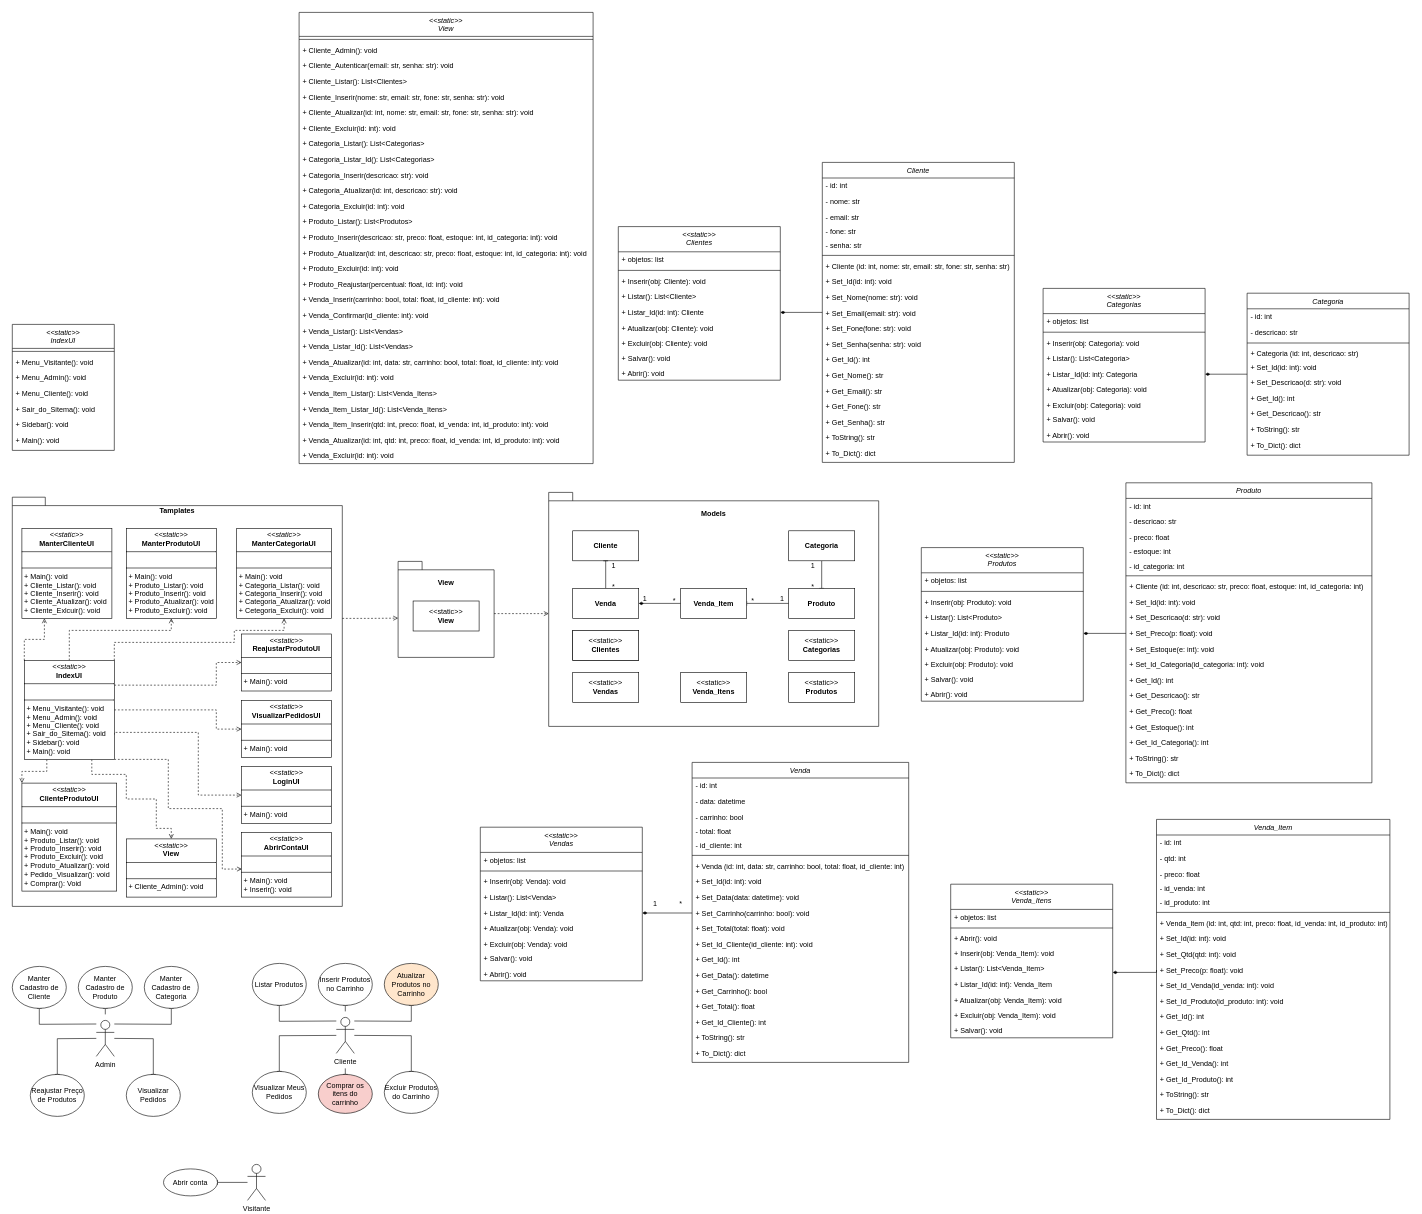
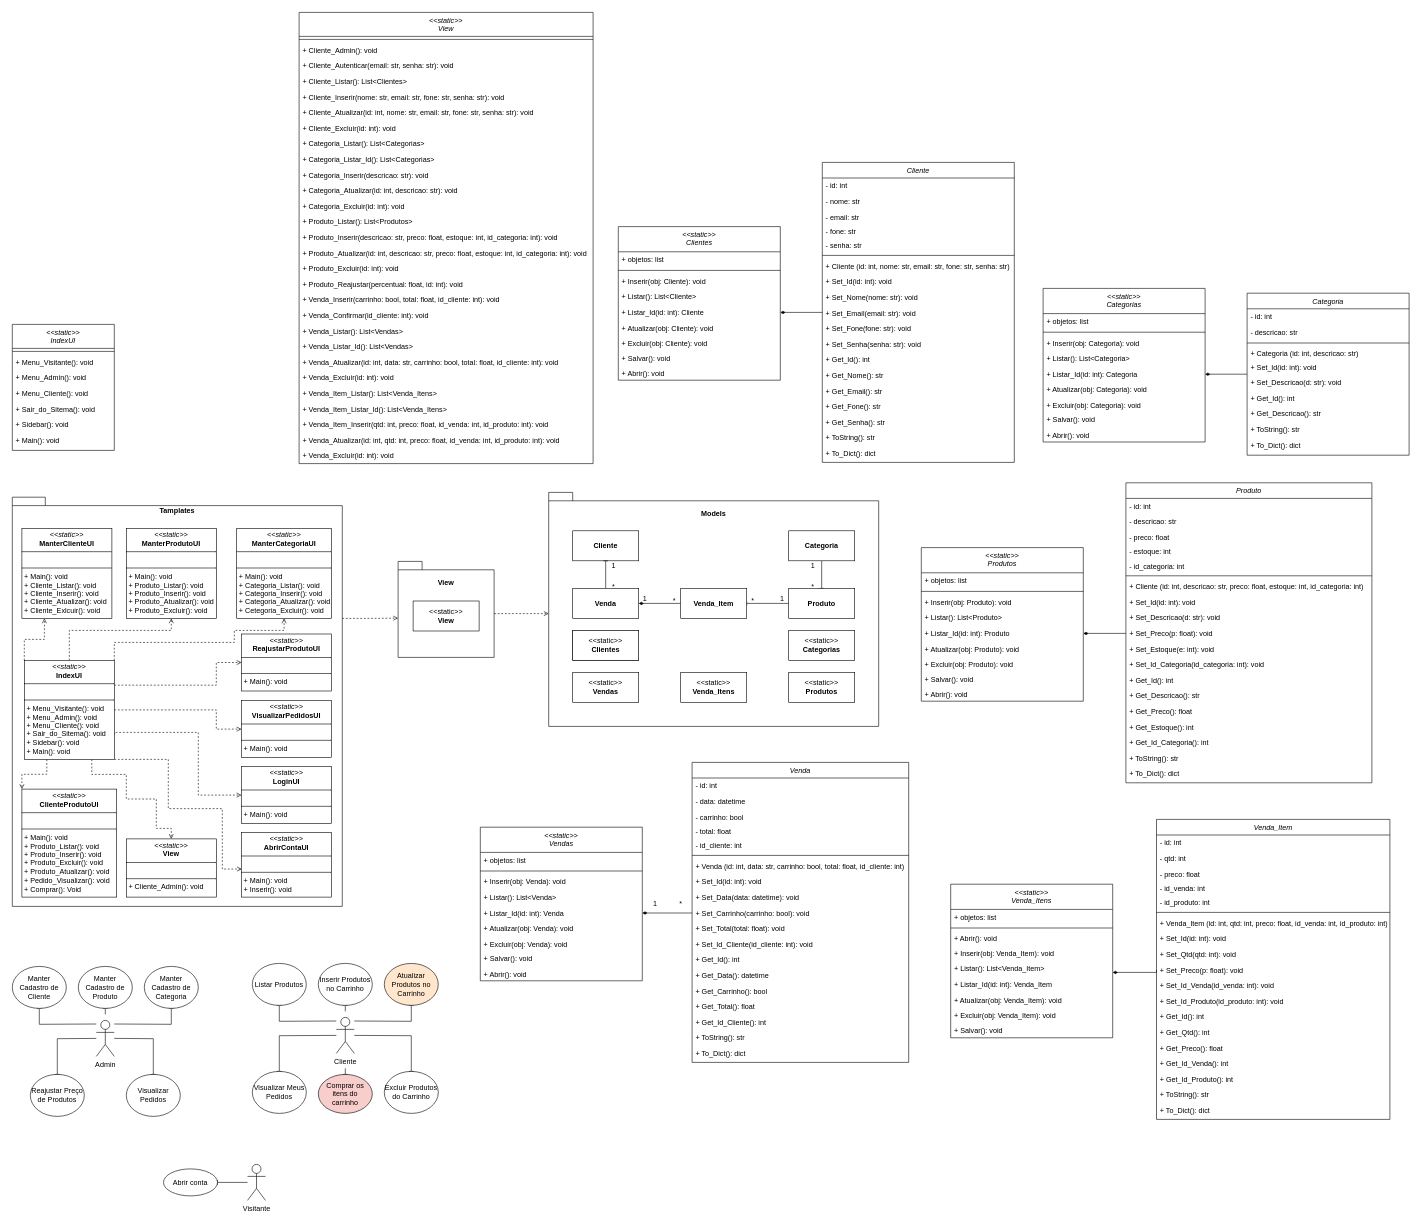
node "<<static>> ClienteProdutoUI + Main(): void + Produto_Listar(): void + Produto_Inserir(): void + Produto_Excluir(): void + Produto_Atualizar(): void + Pedido_Visualizar(): void + Comprar(): Void": moved (69, 837) -> (69, 843)
